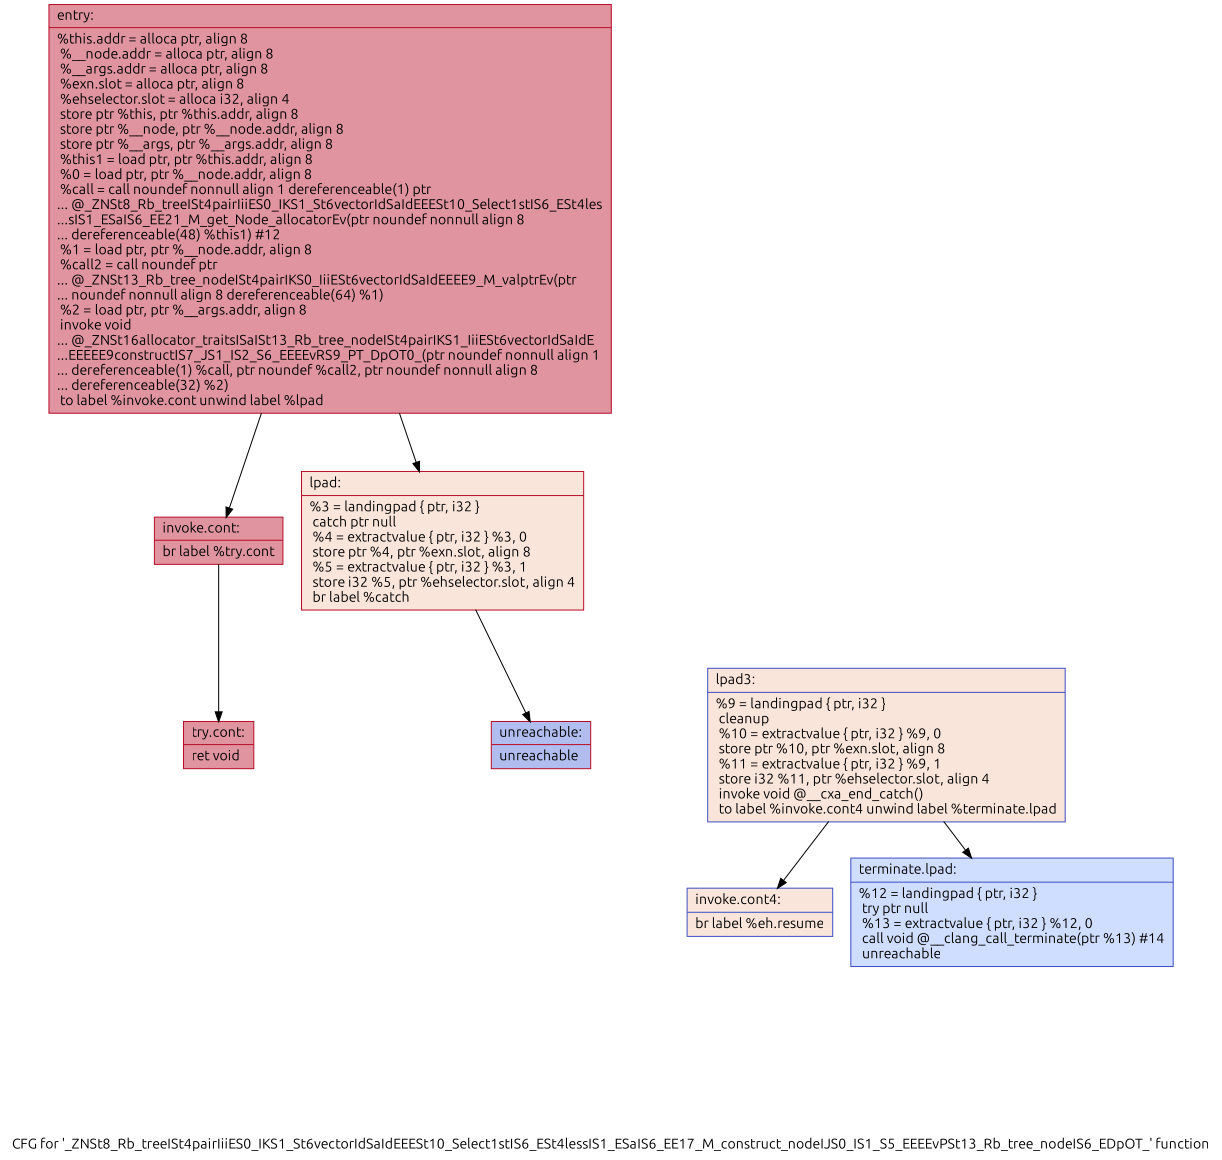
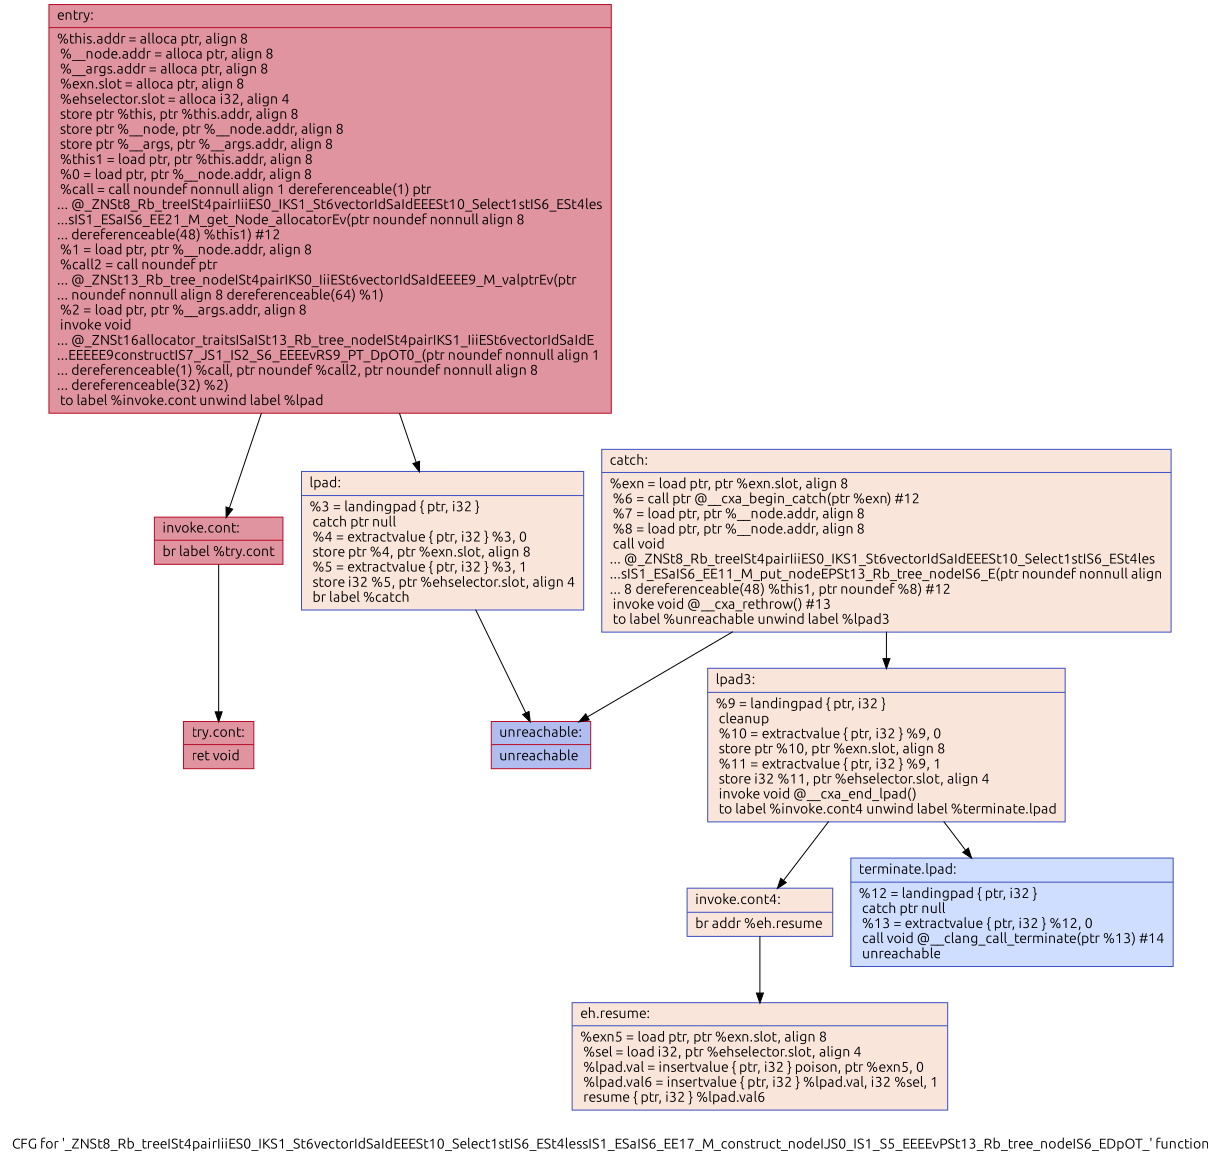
node "lpad:": color #b70d28ff -> #3d50c3ff
node "catch:": added
node "lpad3:": text "invoke void @__cxa_end_catch()" -> "invoke void @__cxa_end_lpad()"
node "terminate.lpad:": text "try ptr null" -> "catch ptr null"
node "invoke.cont4:": text "br label %eh.resume" -> "br addr %eh.resume"
node "eh.resume:": added
